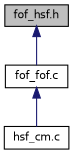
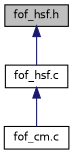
node "fof_fof.c": label "fof_fof.c" -> "fof_hsf.c"
node "hsf_cm.c": label "hsf_cm.c" -> "fof_cm.c"
